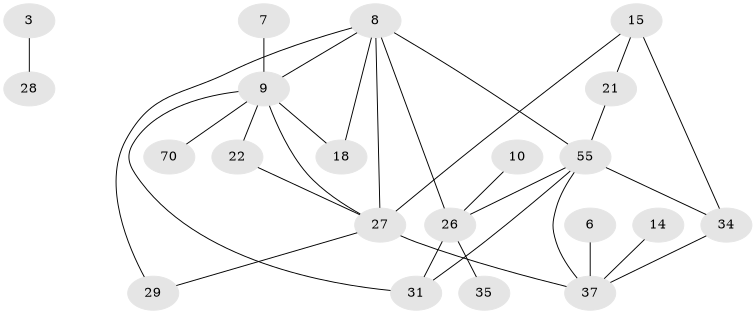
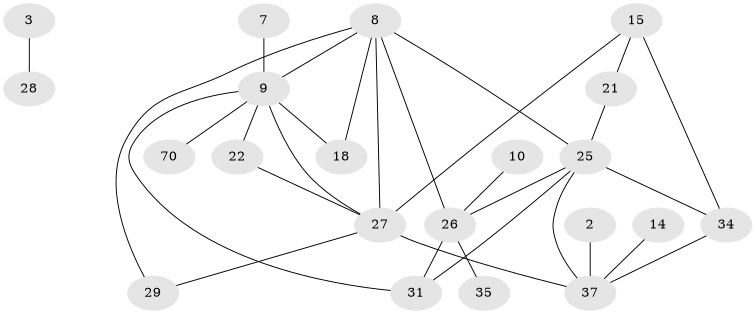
node "55": label "55" -> "25"
node "6": label "6" -> "2"
